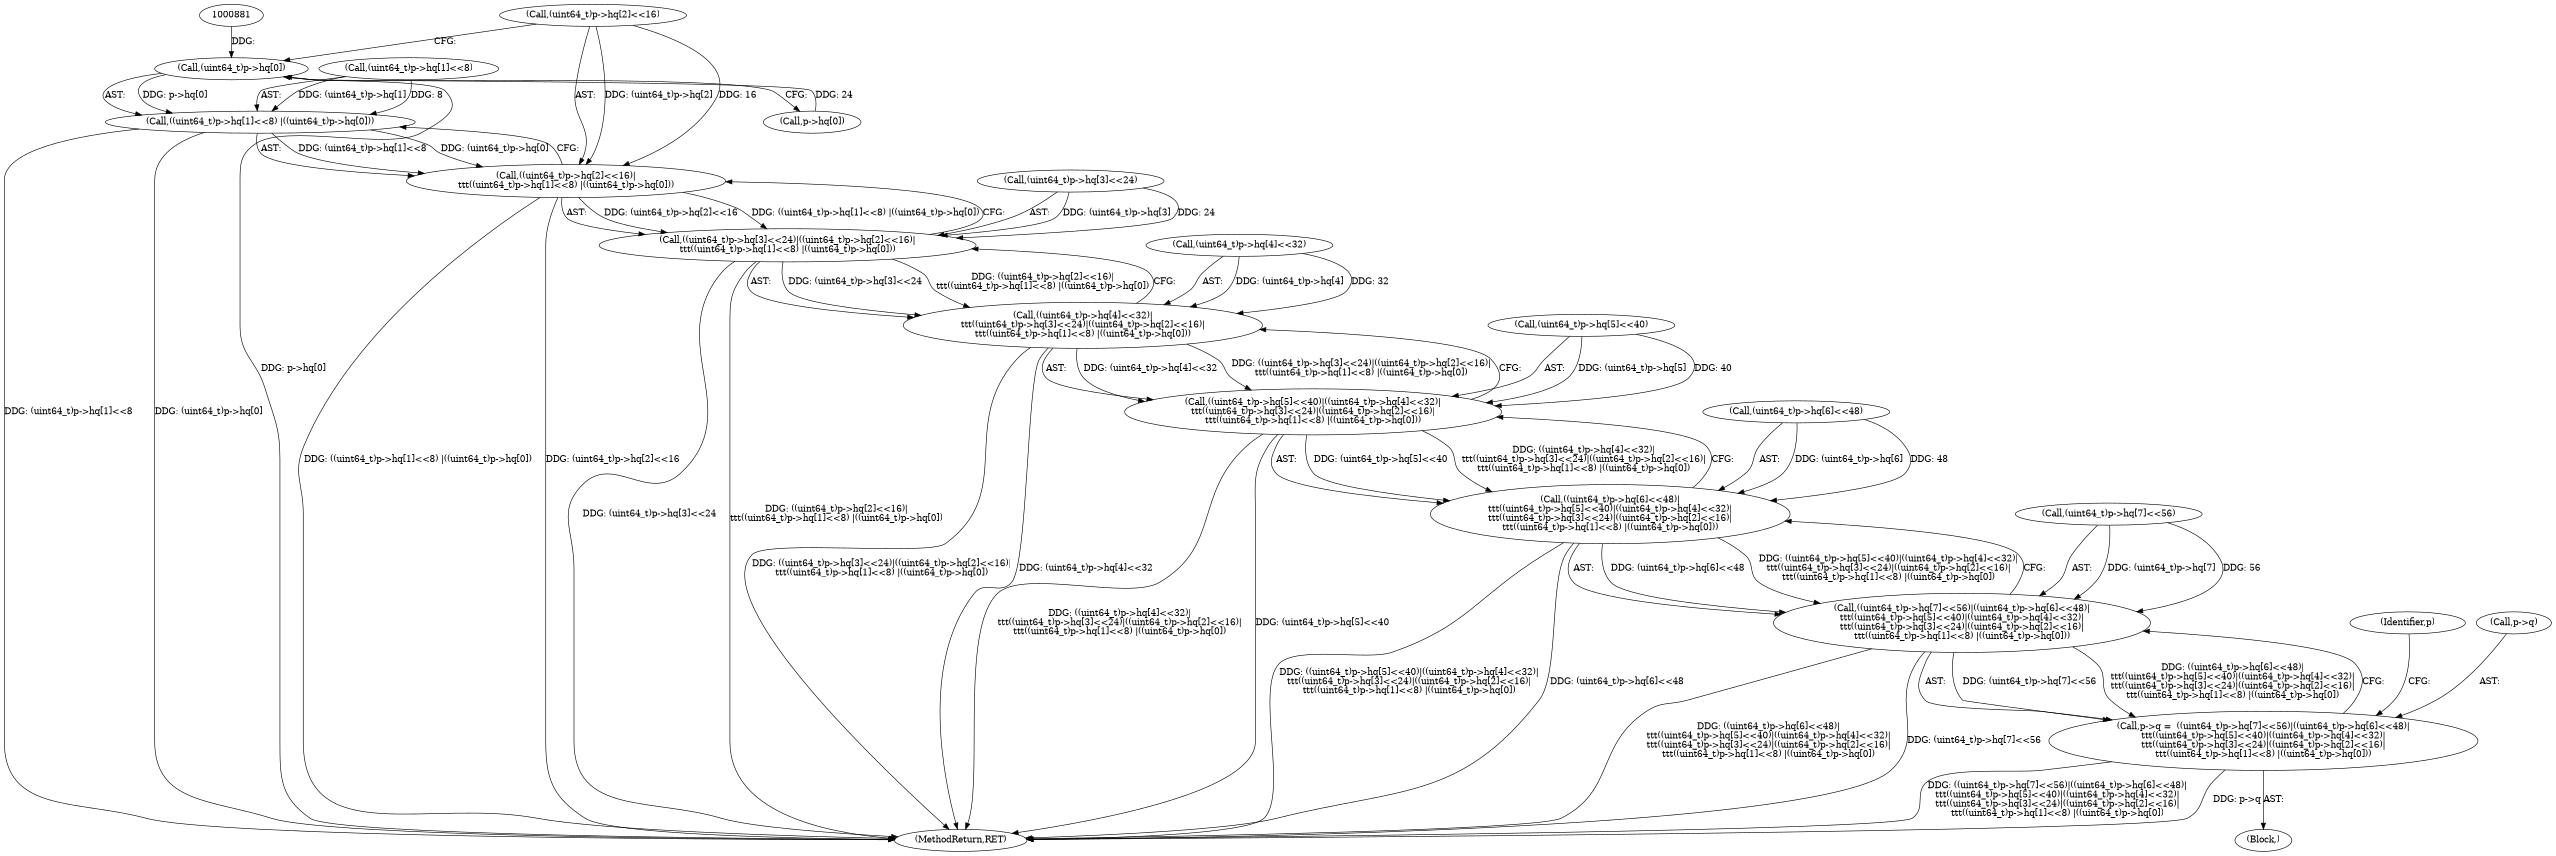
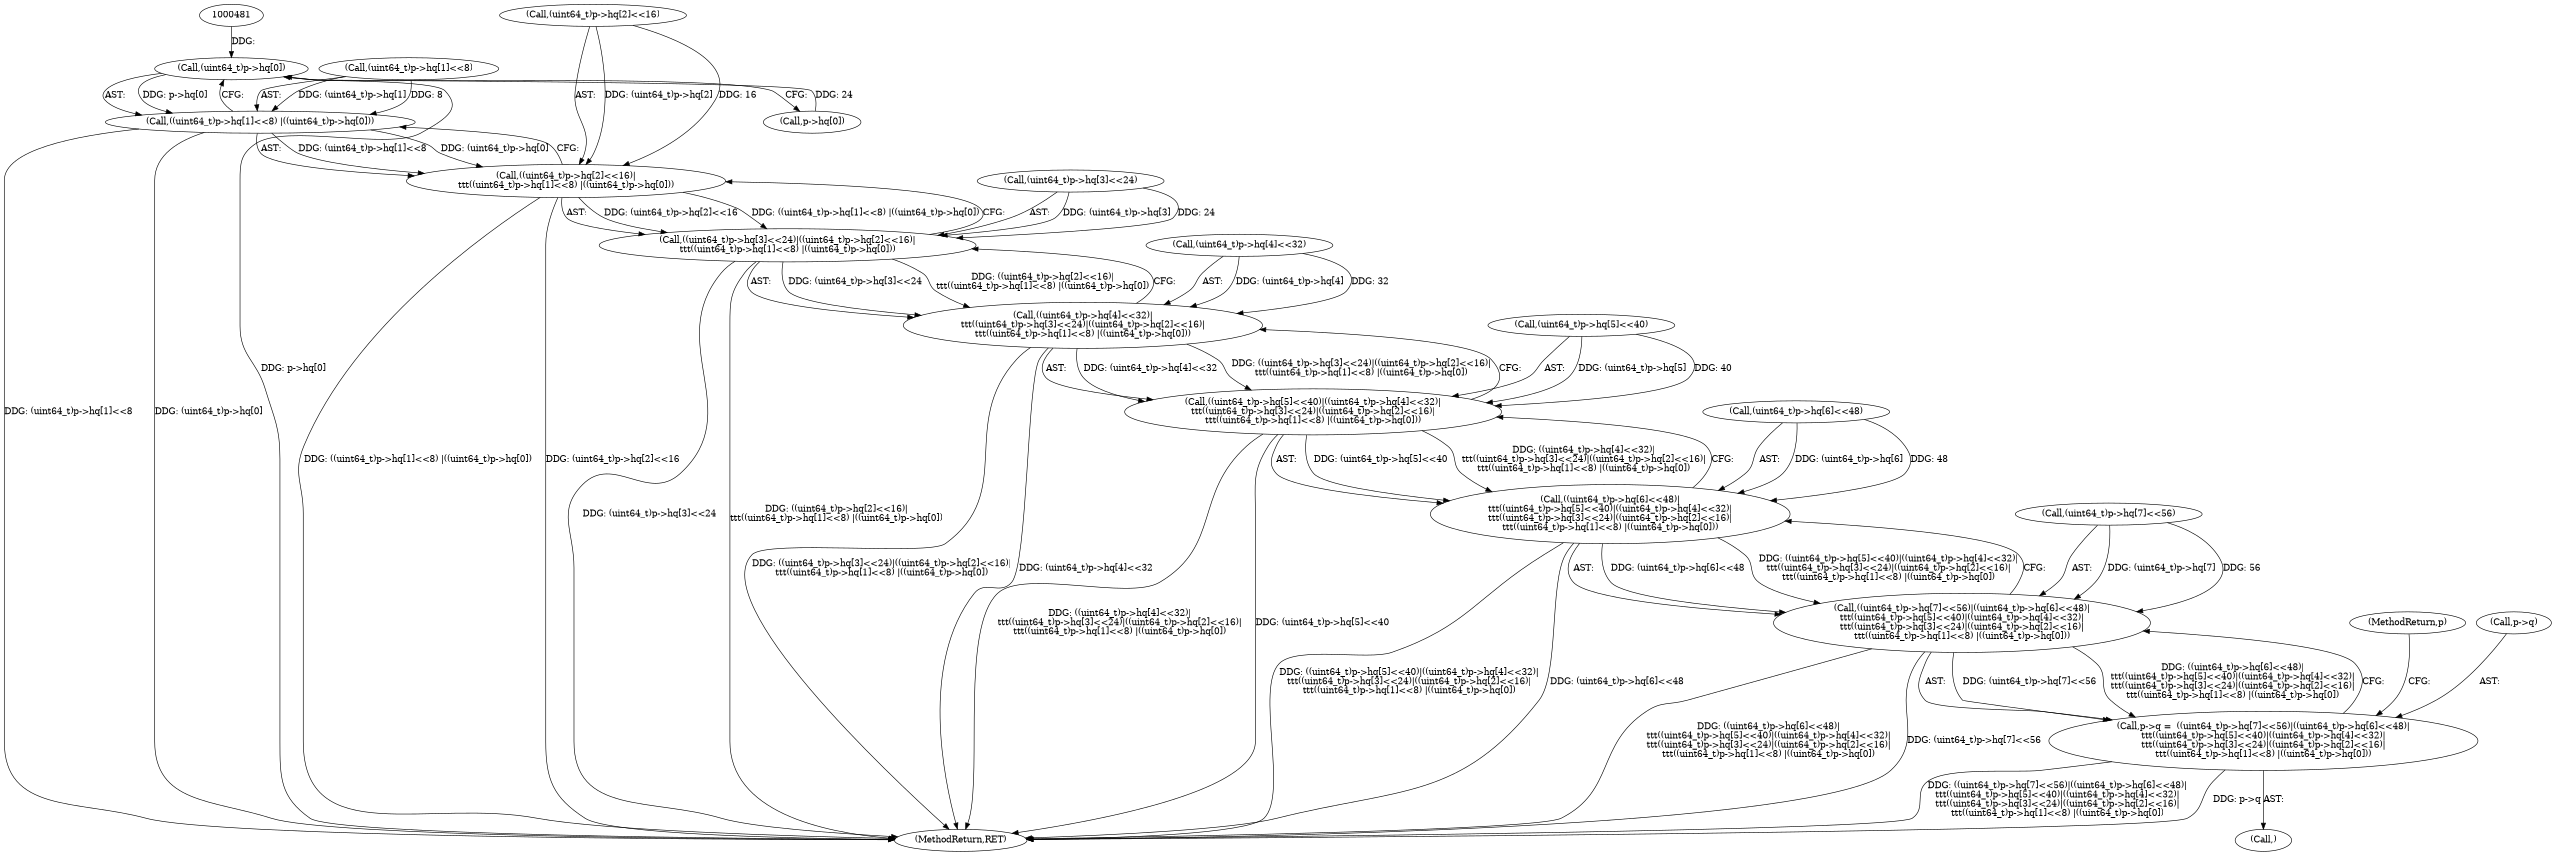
node "1000881": label "1000881" -> "1000481"
edge "(Call,(uint64_t)p->hq[2]<<16)" -> "(Call,(uint64_t)p->hq[0])": now "(Call,((uint64_t)p->hq[1]<<8) |((uint64_t)p->hq[0]))" -> "(Call,(uint64_t)p->hq[0])"
node "(Identifier,p)": label "(Identifier,p)" -> "(MethodReturn,p)"
node "(Block,)": label "(Block,)" -> "(Call,)"
